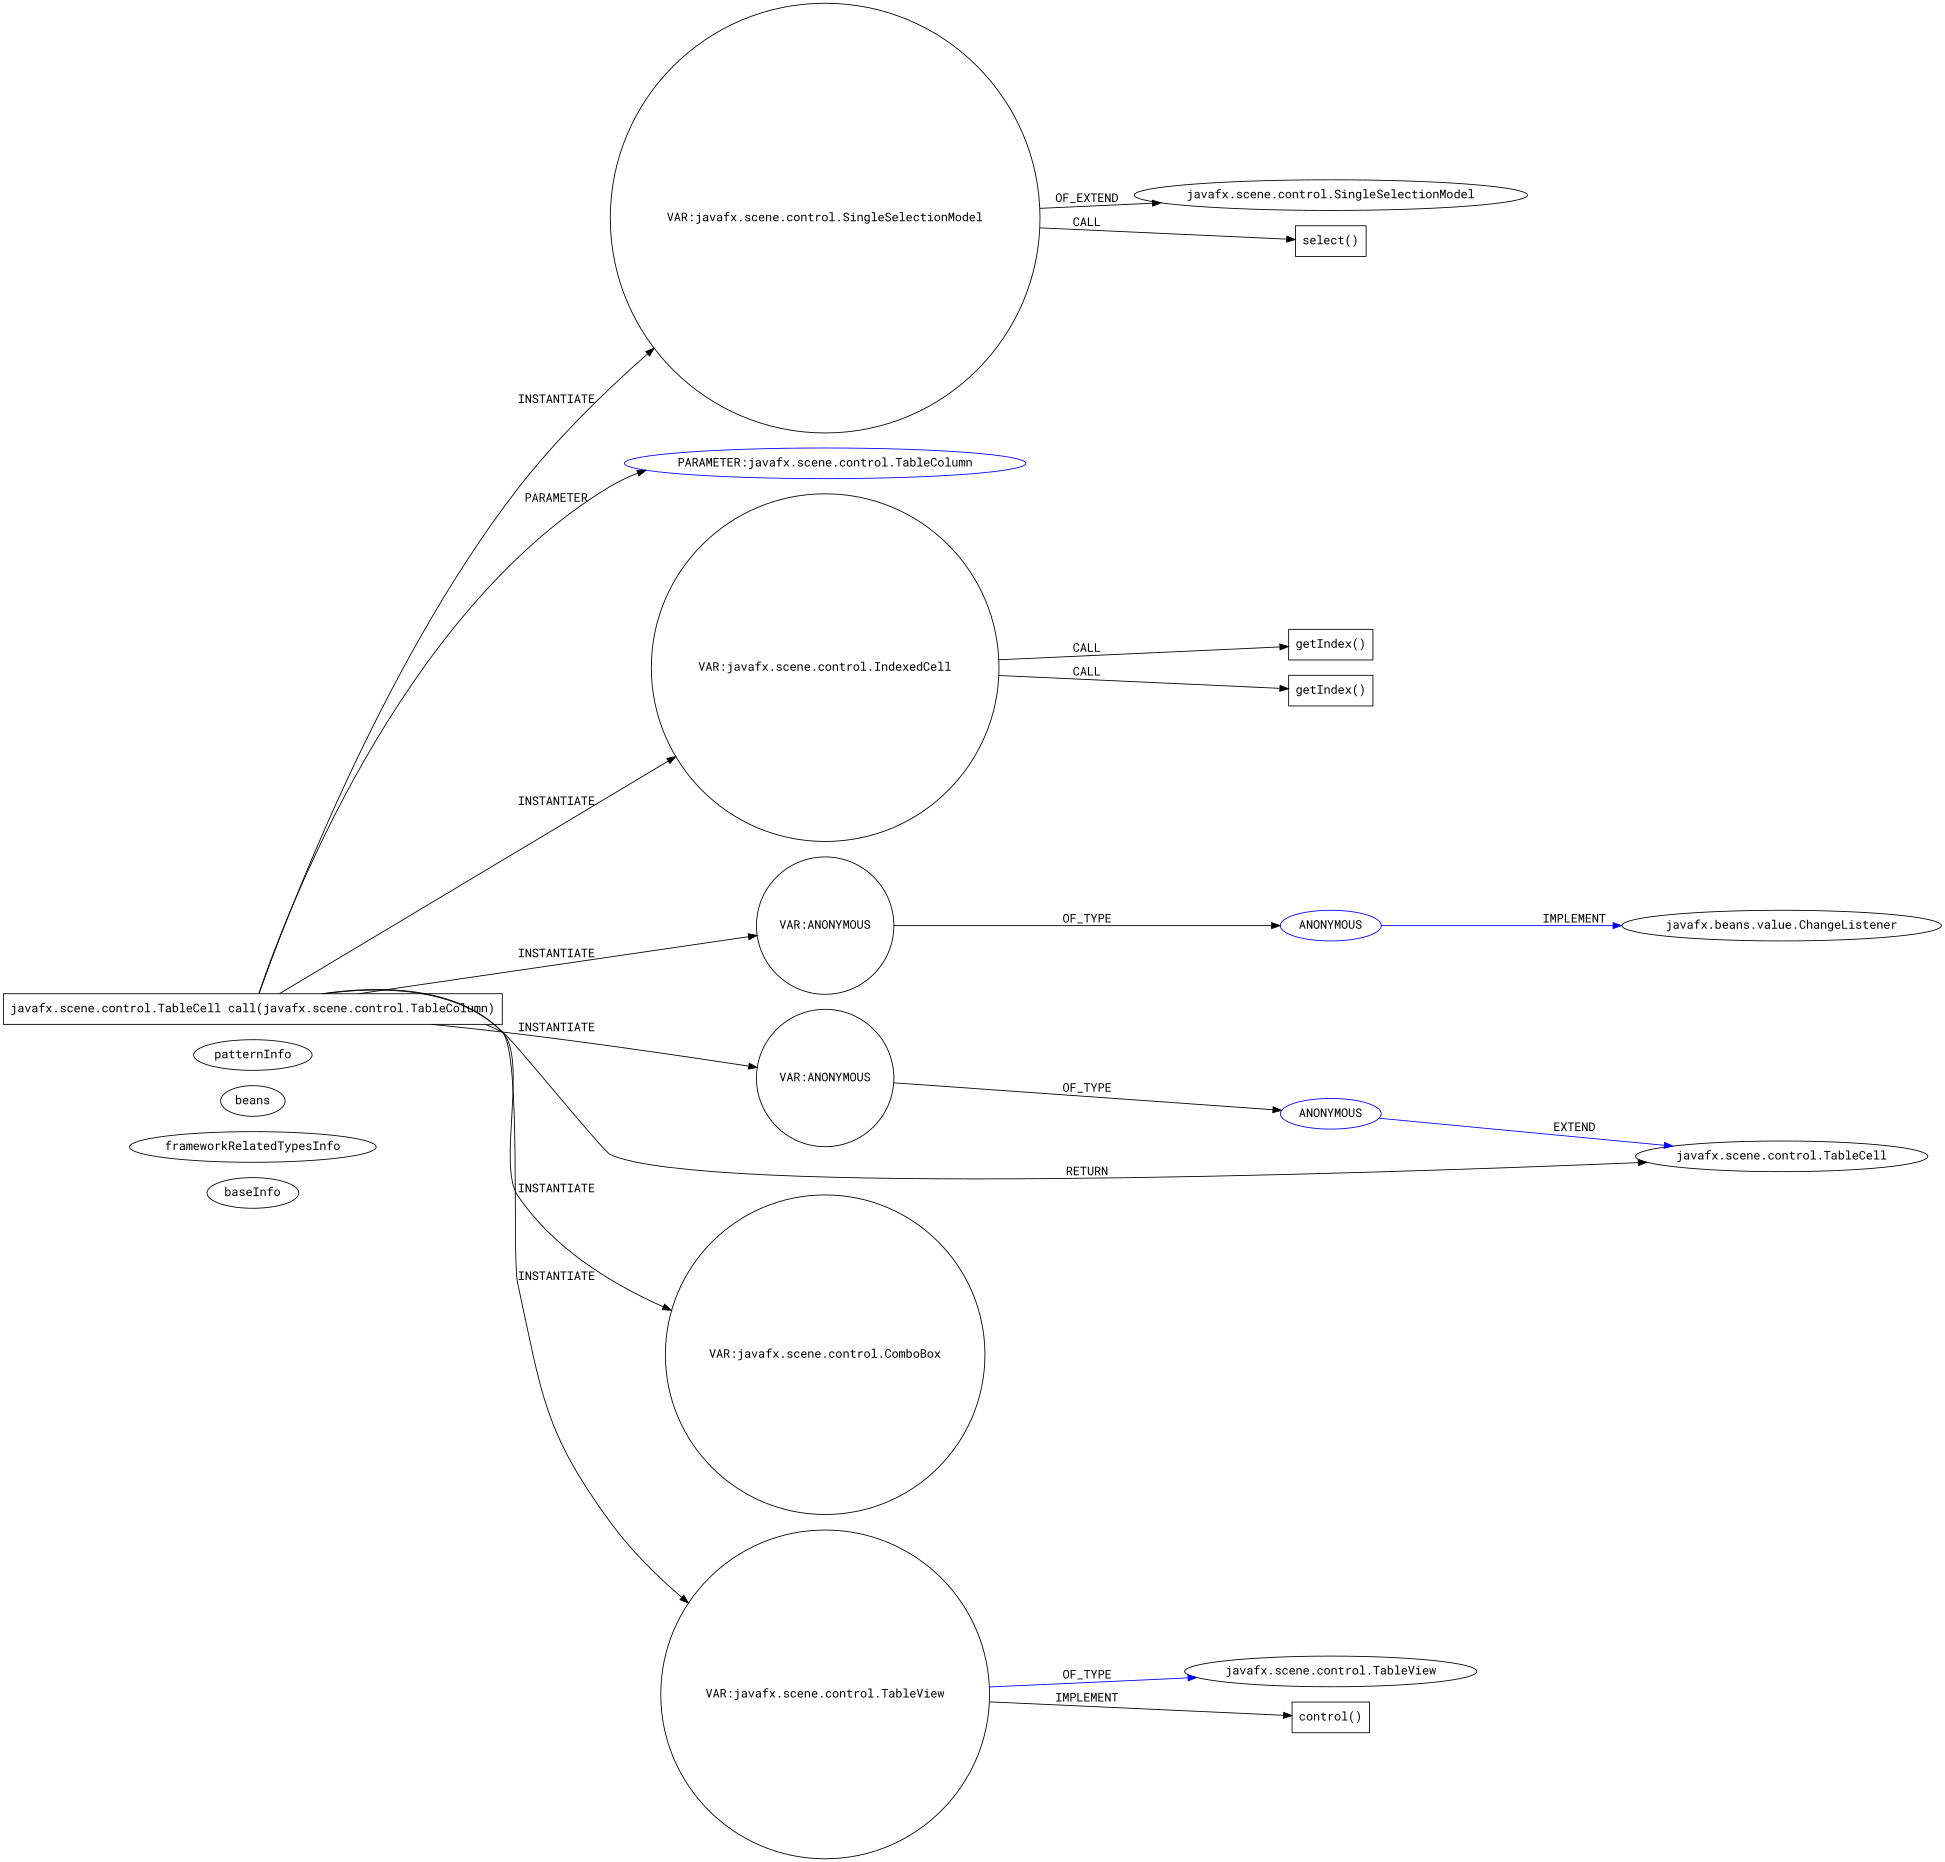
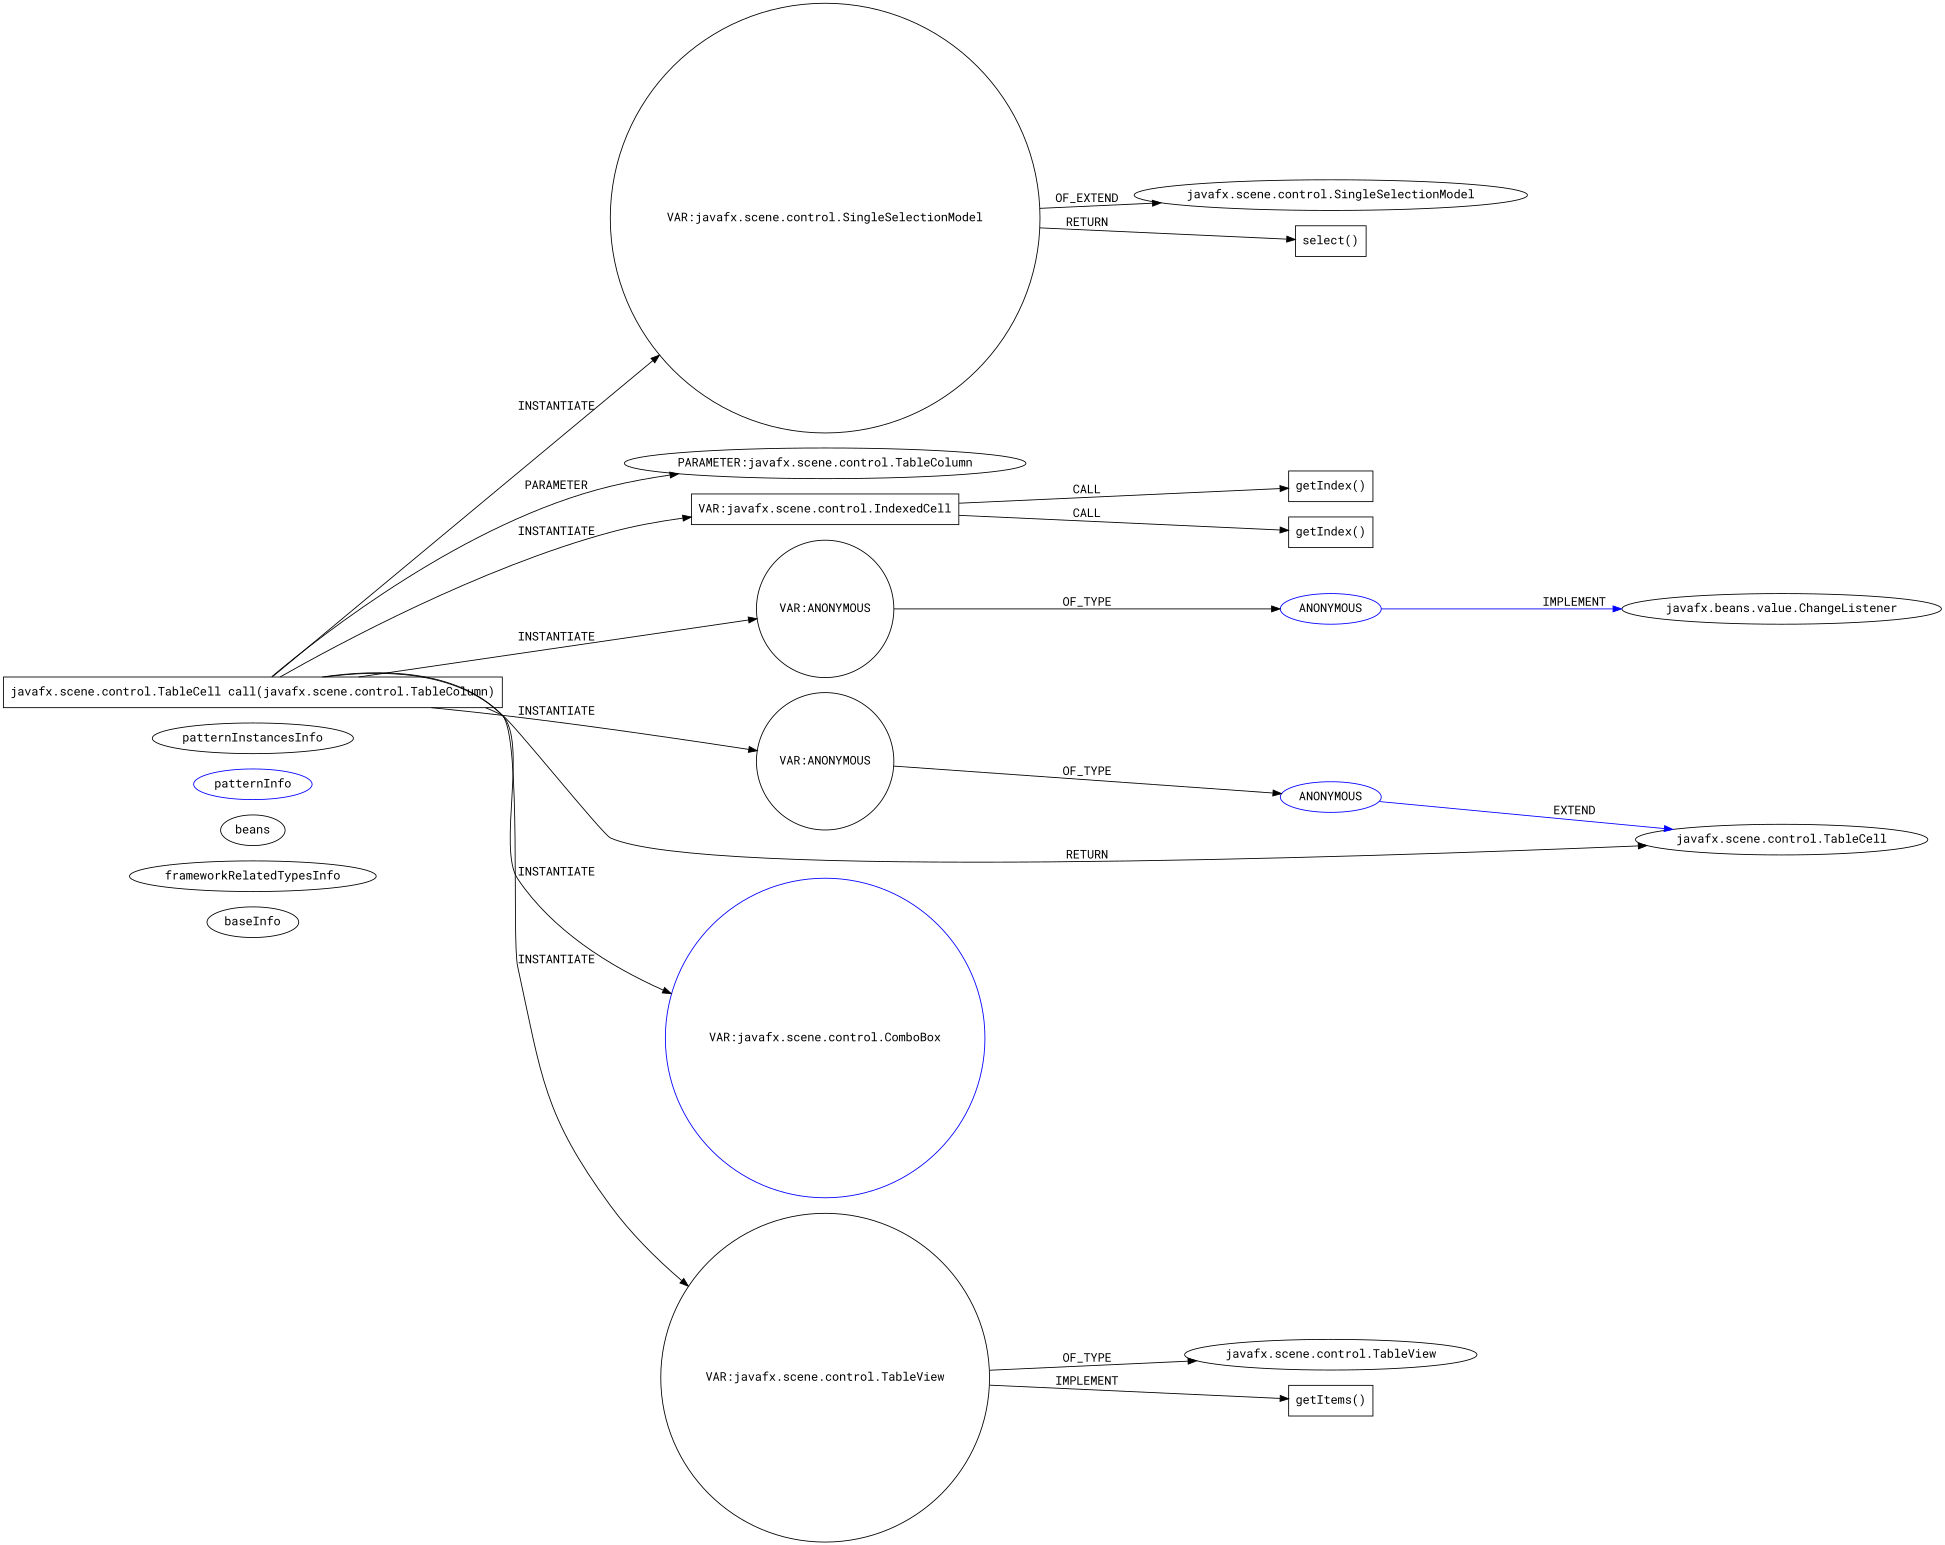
edge "VAR:javafx.scene.control.SingleSelectionModel" -> "select()": label "CALL" -> "RETURN"
node "PARAMETER:javafx.scene.control.TableColumn": color blue -> black
node "VAR:javafx.scene.control.IndexedCell": shape circle -> box
node "patternInstancesInfo": added
node "patternInfo": color black -> blue
node "VAR:javafx.scene.control.ComboBox": color black -> blue
edge "VAR:javafx.scene.control.TableView" -> "javafx.scene.control.TableView": color blue -> black
node "control()": label "control()" -> "getItems()"
